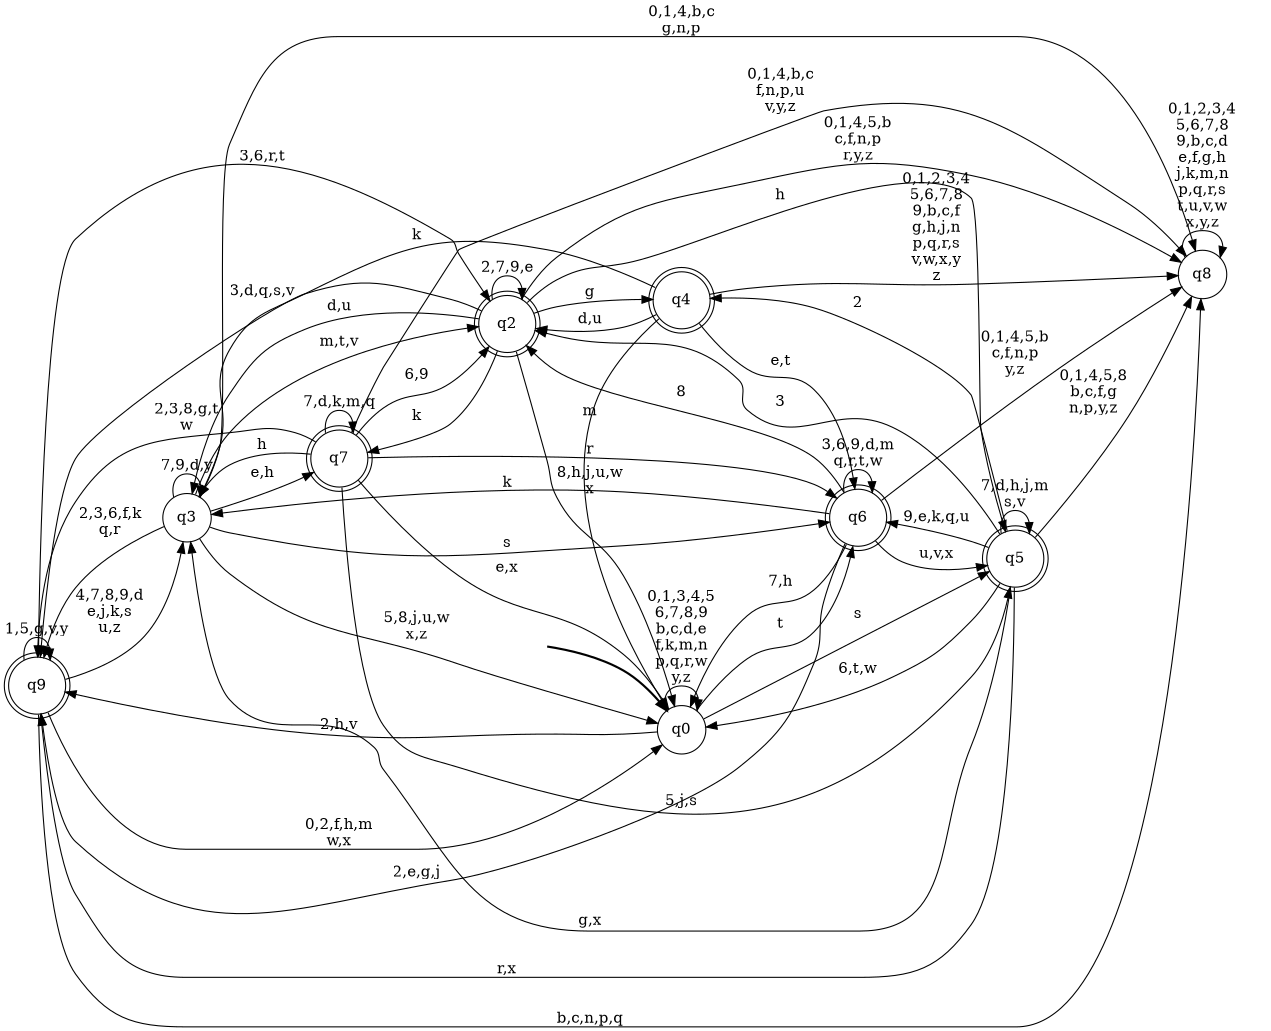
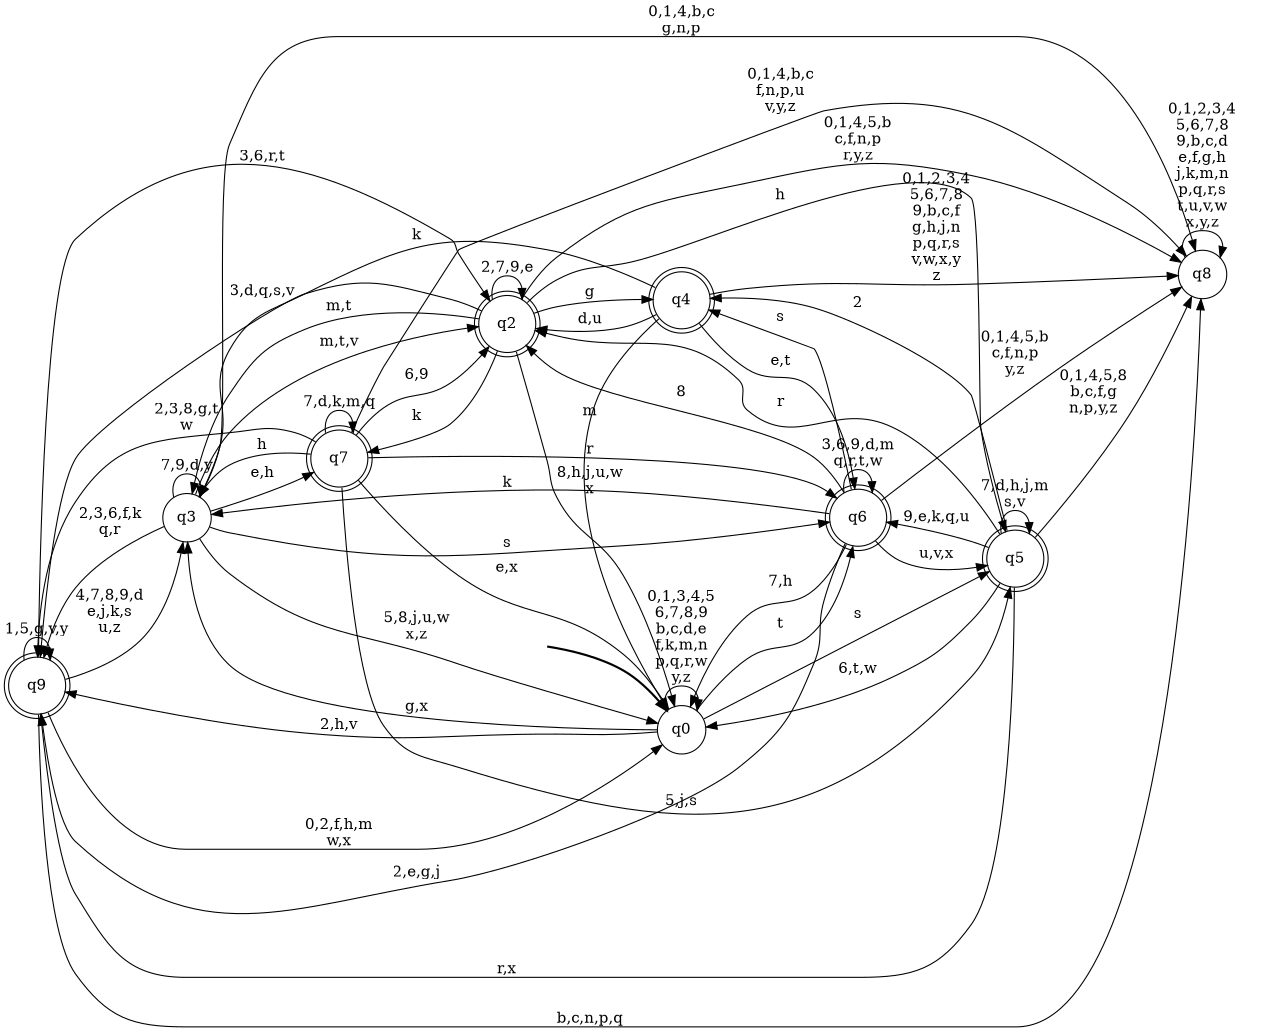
edge "q2" -> "q3": label "d,u" -> "m,t"
edge "q6" -> "q4": added, label "s"
edge "q5" -> "q2": label "3" -> "r"
edge "q5" -> "q3": now "q0" -> "q3"
